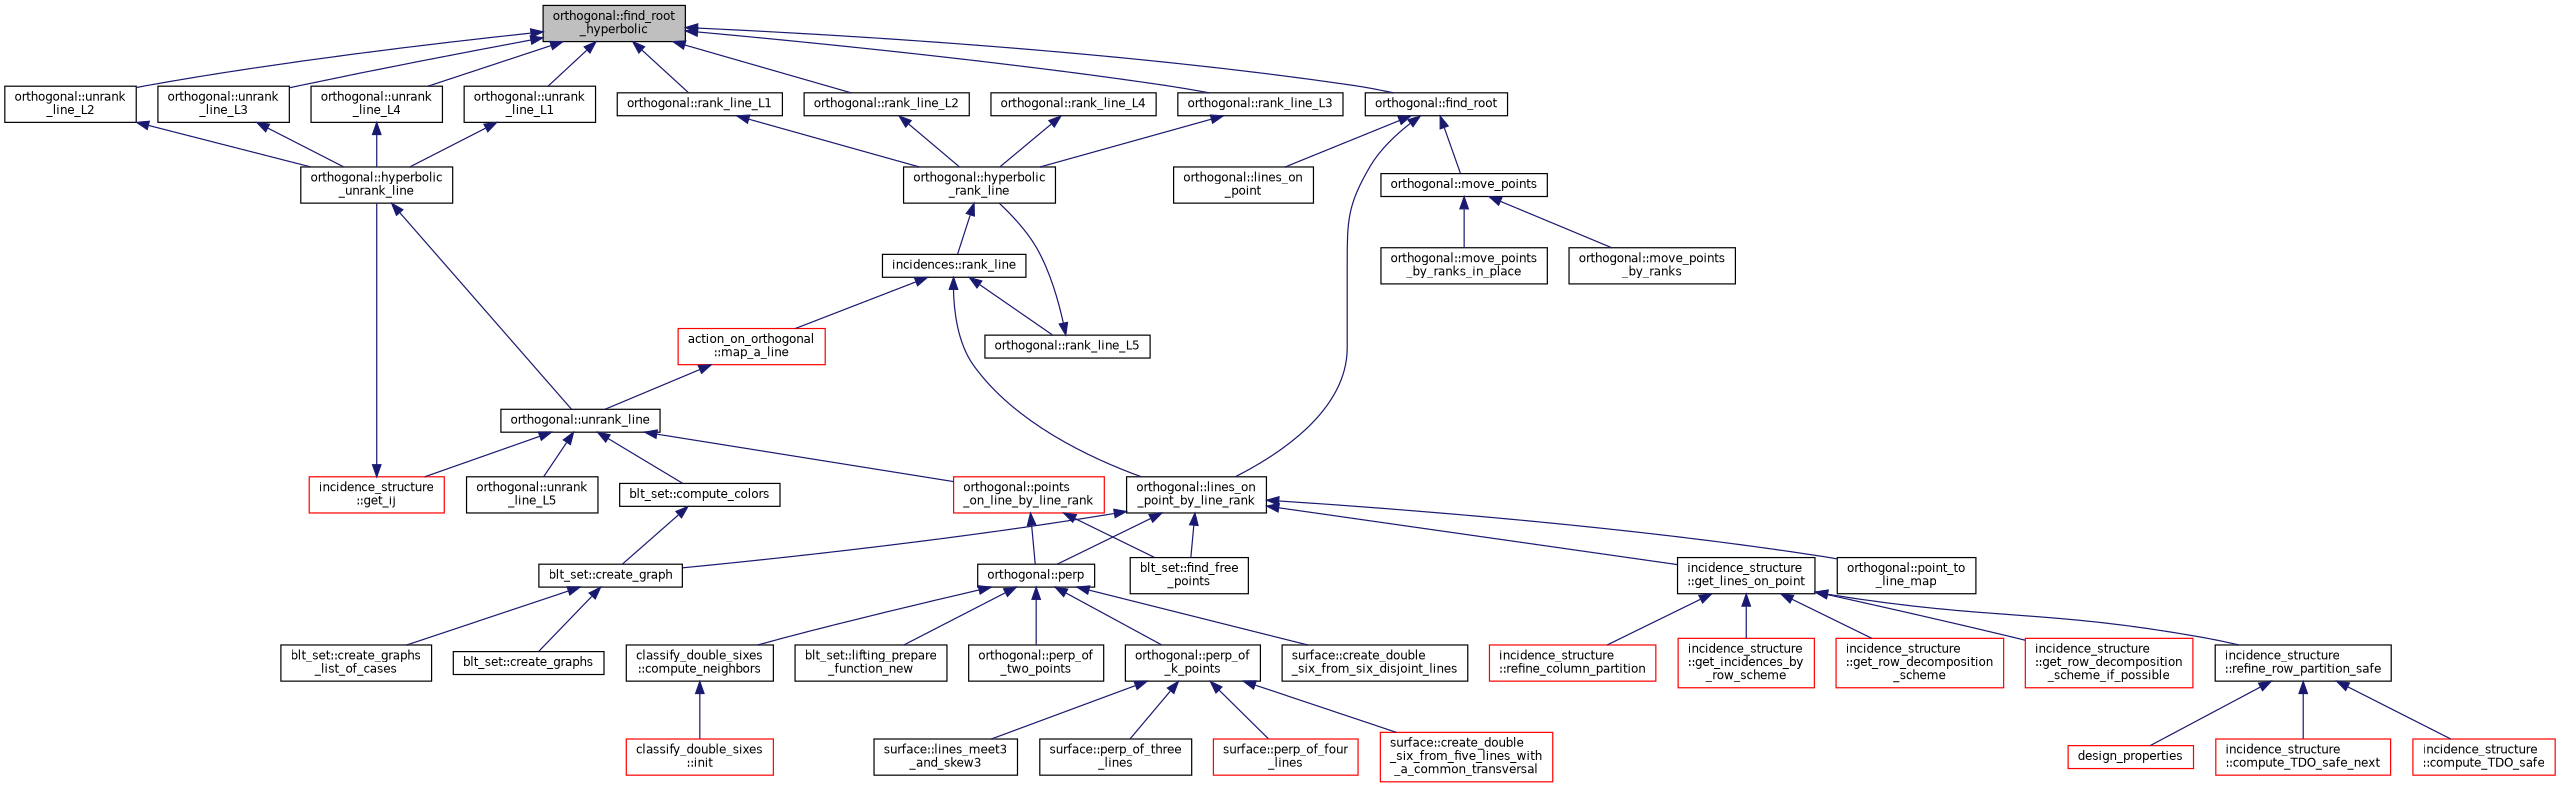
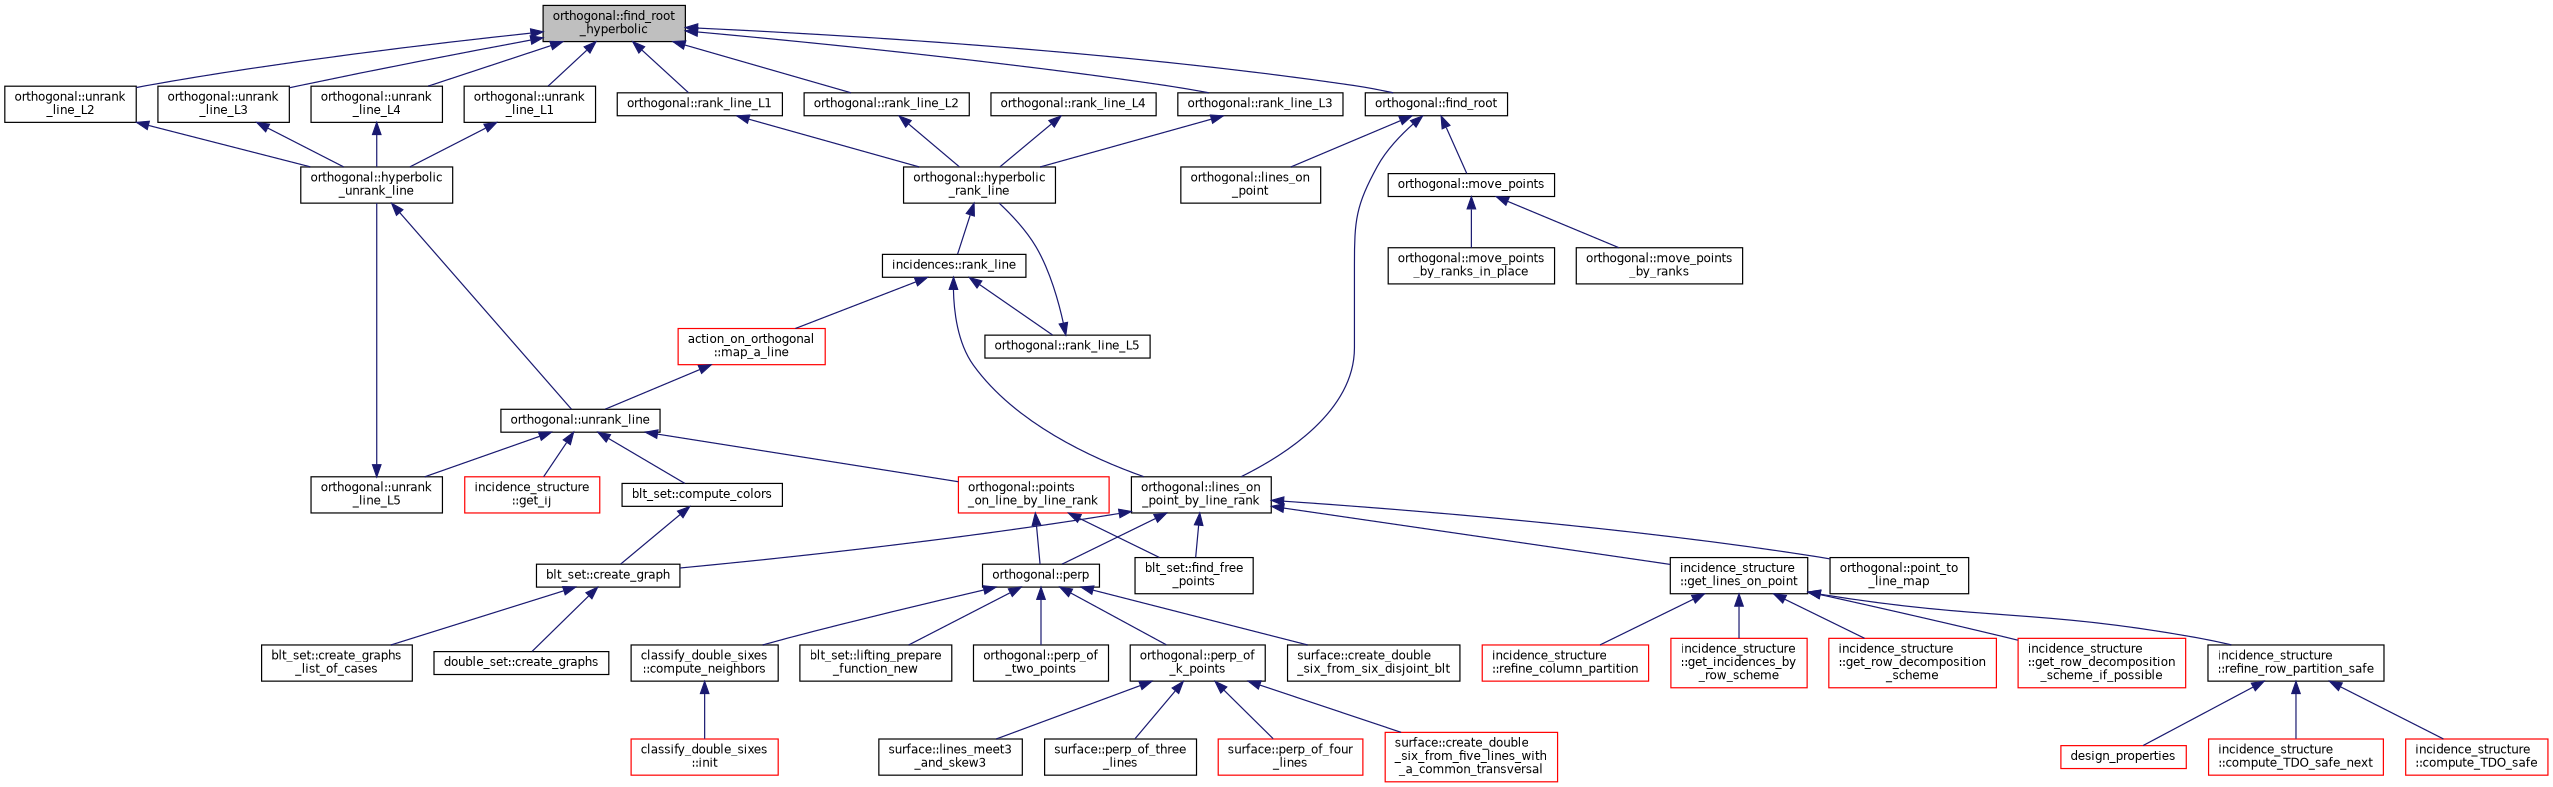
edge "orthogonal::hyperbolic _unrank_line" -> "incidence_structure ::get_ij": now "orthogonal::hyperbolic _unrank_line" -> "orthogonal::unrank _line_L5"
node "blt_set::create_graphs": label "blt_set::create_graphs" -> "double_set::create_graphs"
node "surface::create_double _six_from_six_disjoint_lines": label "surface::create_double _six_from_six_disjoint_lines" -> "surface::create_double _six_from_six_disjoint_blt"
